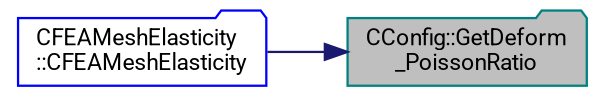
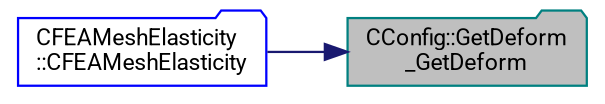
node "CConfig::GetDeform _PoissonRatio": label "CConfig::GetDeform _PoissonRatio" -> "CConfig::GetDeform _GetDeform"
